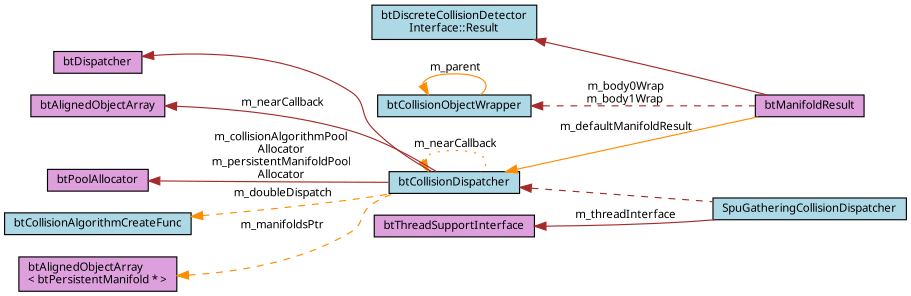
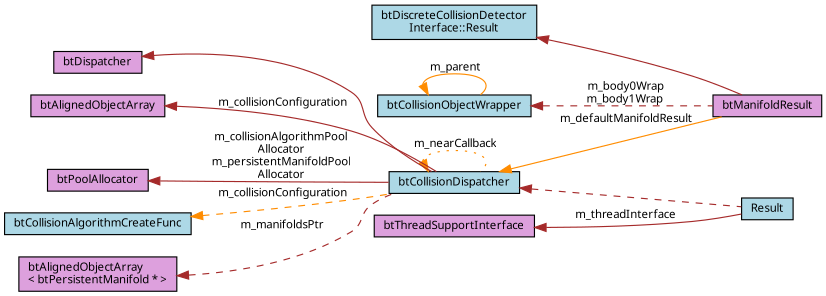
edge "btCollisionDispatcher" -> "btAlignedObjectArray": label " m_nearCallback" -> " m_collisionConfiguration"
edge "btCollisionDispatcher" -> "btCollisionAlgorithmCreateFunc": label " m_doubleDispatch" -> " m_collisionConfiguration"
node "SpuGatheringCollisionDispatcher": label "SpuGatheringCollisionDispatcher" -> "Result"
edge "btCollisionDispatcher" -> "btAlignedObjectArray < btPersistentManifold * >": color darkorange -> brown
